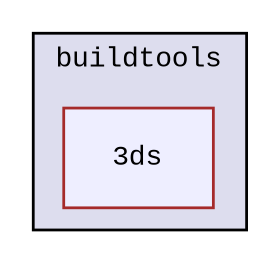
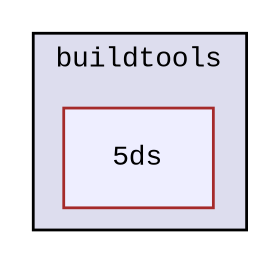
node "3ds": label "3ds" -> "5ds"
